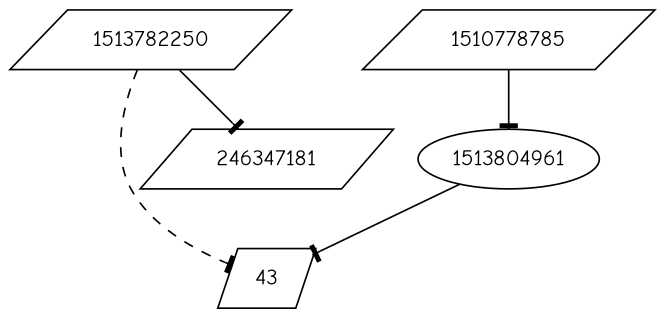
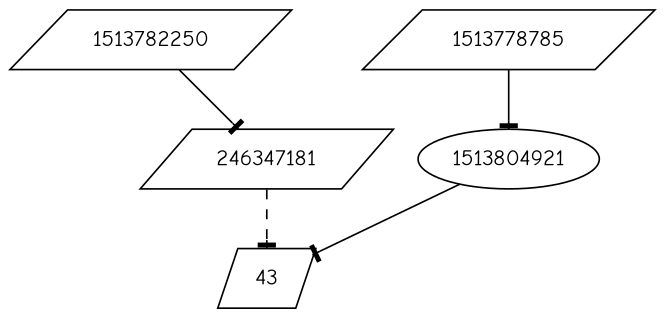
node "1510778785": label "1510778785" -> "1513778785"
node "1513804961": label "1513804961" -> "1513804921"
edge "1513782250" -> "43": now "246347181" -> "43"
